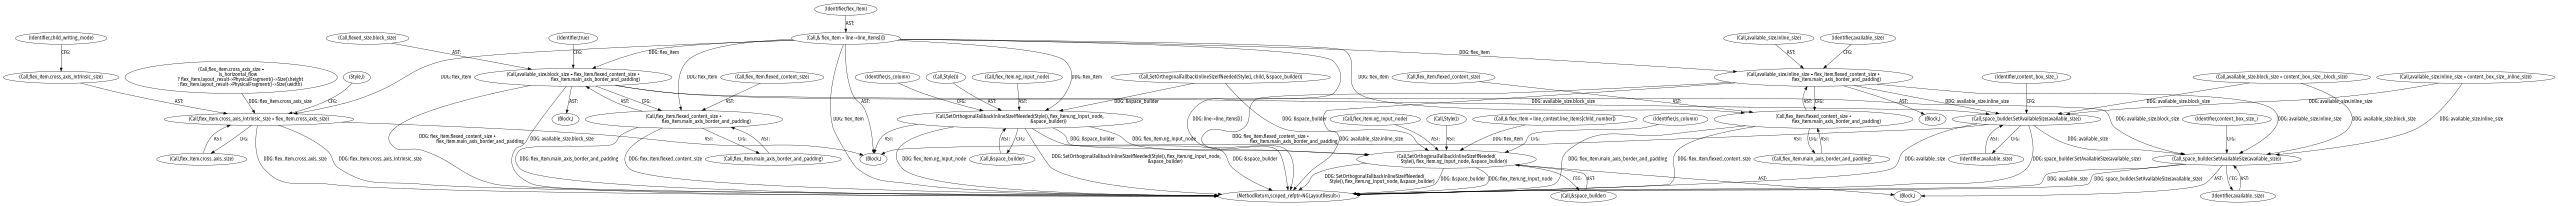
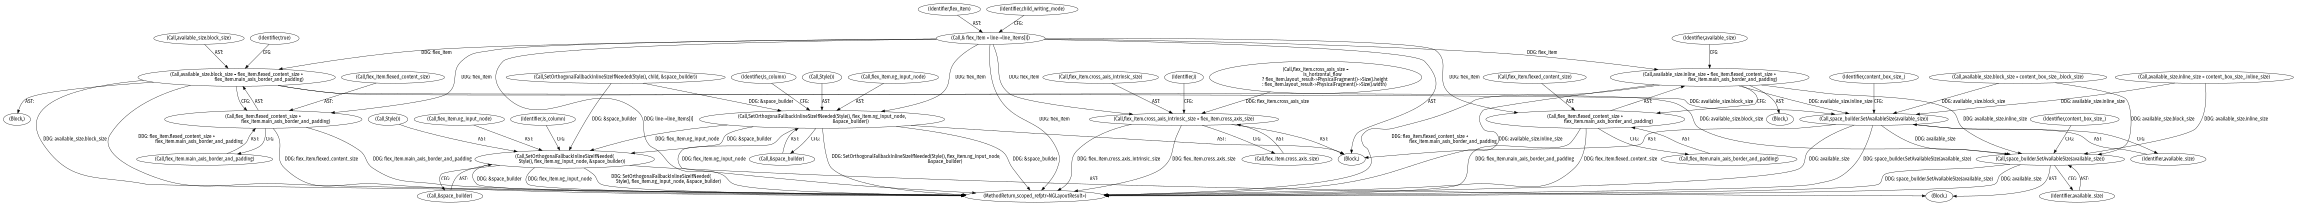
node "(Call,flexed_size.block_size)": label "(Call,flexed_size.block_size)" -> "(Call,available_size.block_size)"
node "(Call,available_size.inline_size)": removed
edge "(Identifier,child_writing_mode)" -> "(Call,flex_item.cross_axis_intrinsic_size)": now "(Identifier,child_writing_mode)" -> "(Call,& flex_item = line->line_items[i])"
node "(Style,i)": label "(Style,i)" -> "(Identifier,i)"
node "(Call,& flex_item = line_context.line_items[child_number])": removed
